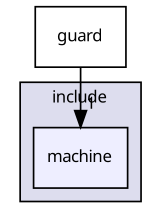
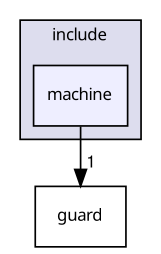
edge "guard" -> "machine": reversed
